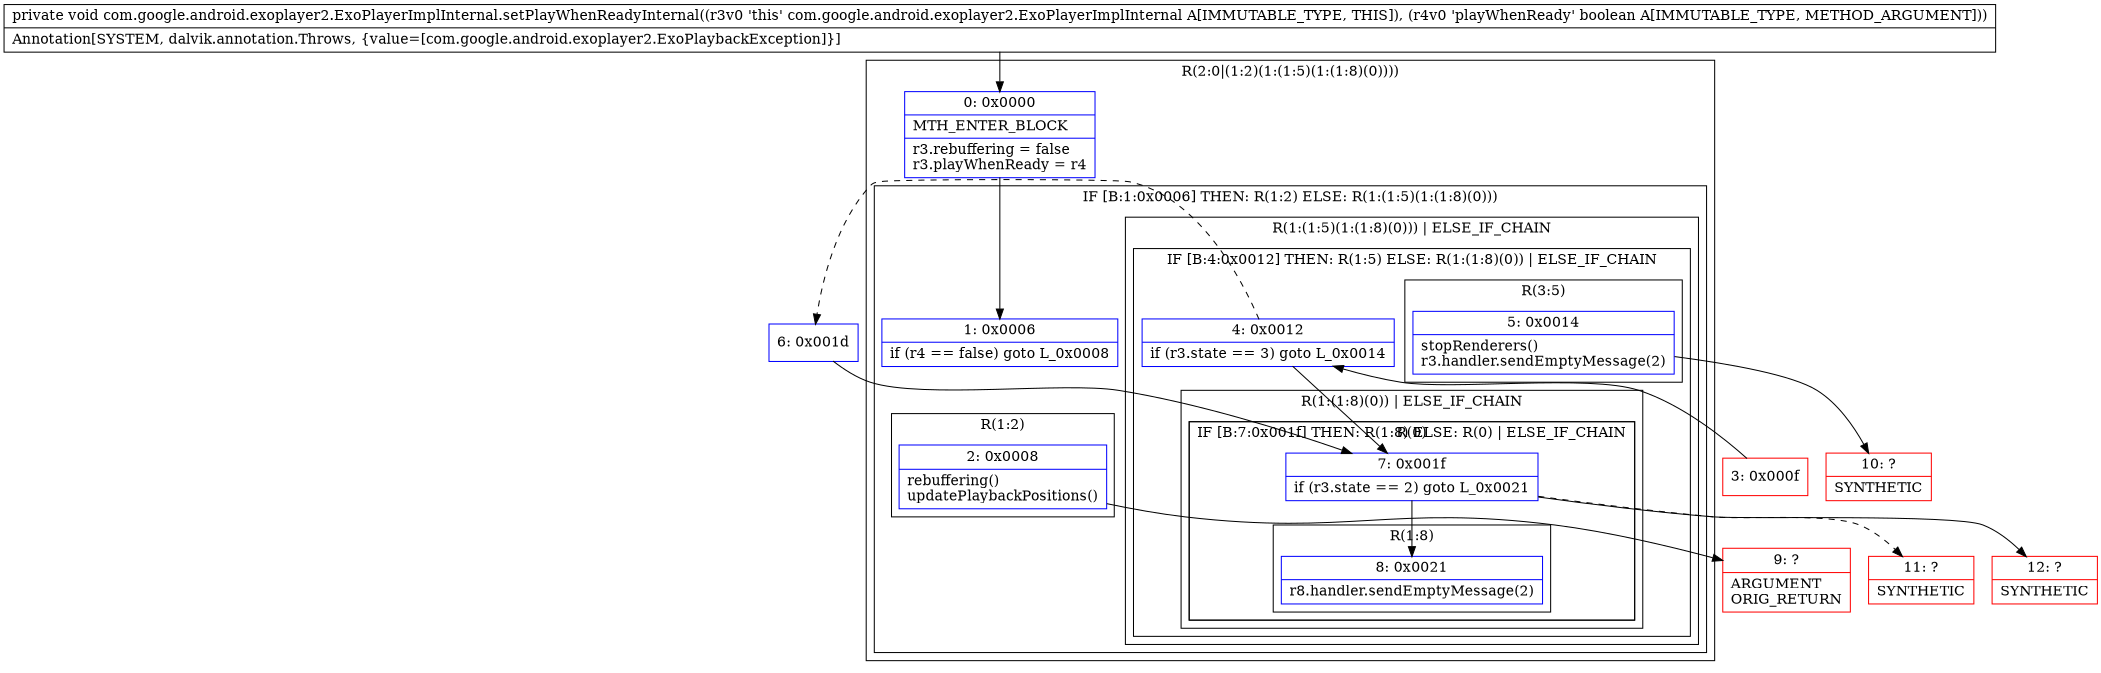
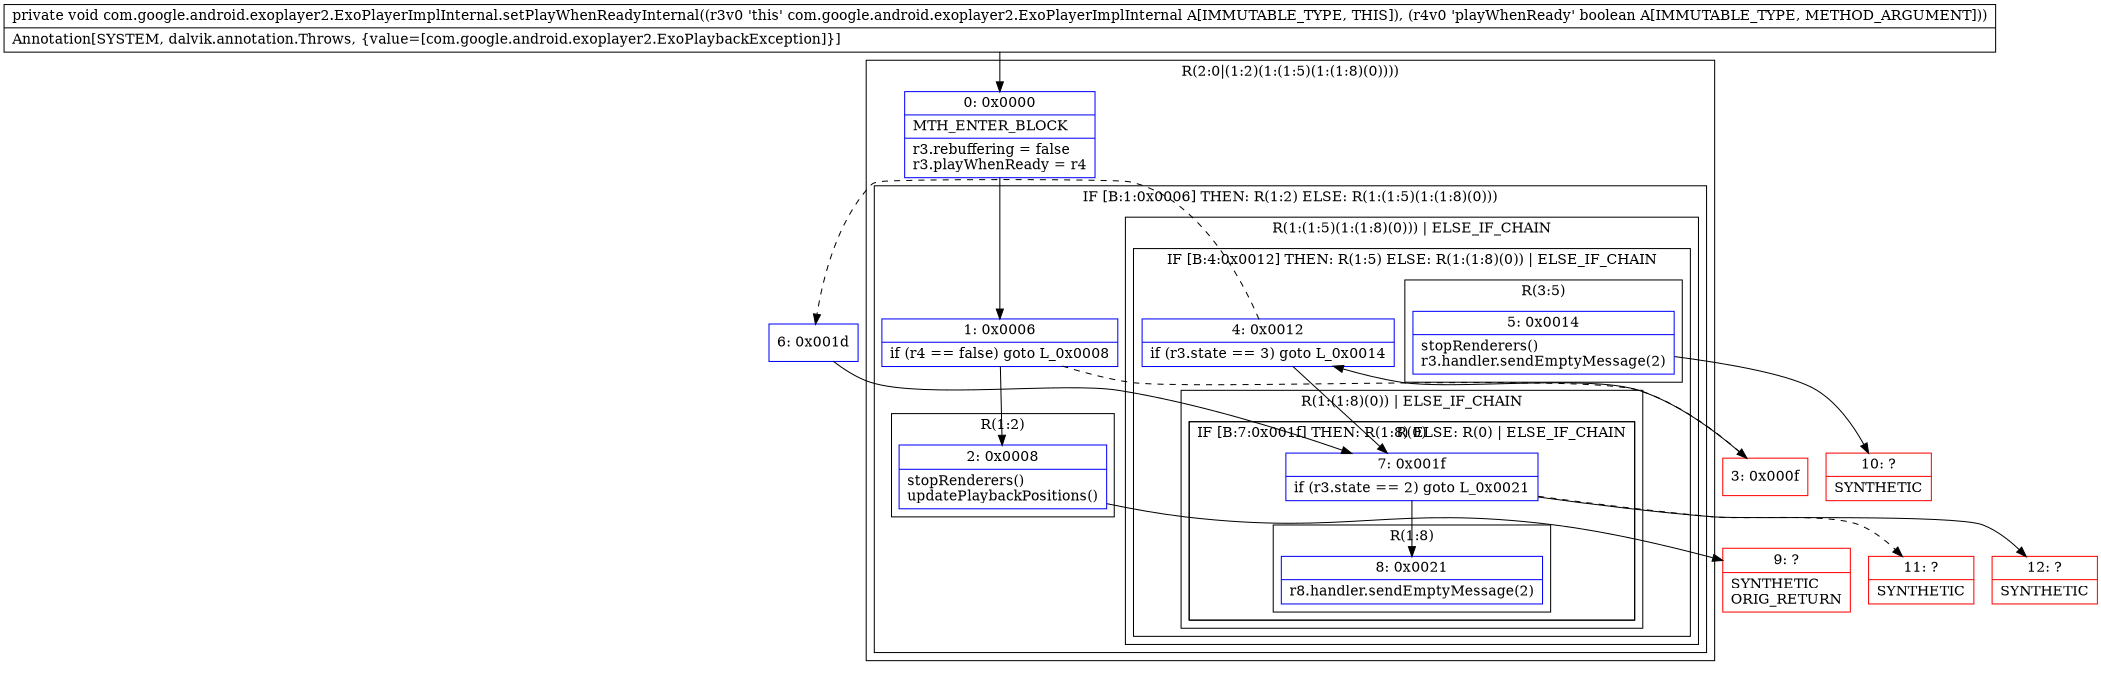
edge "1: 0x0006" -> "3: 0x000f": added
edge "1: 0x0006" -> "2: 0x0008": added
node "2: 0x0008": text "rebuffering()" -> "stopRenderers()"
node "9: ?": text "ARGUMENT" -> "SYNTHETIC"
